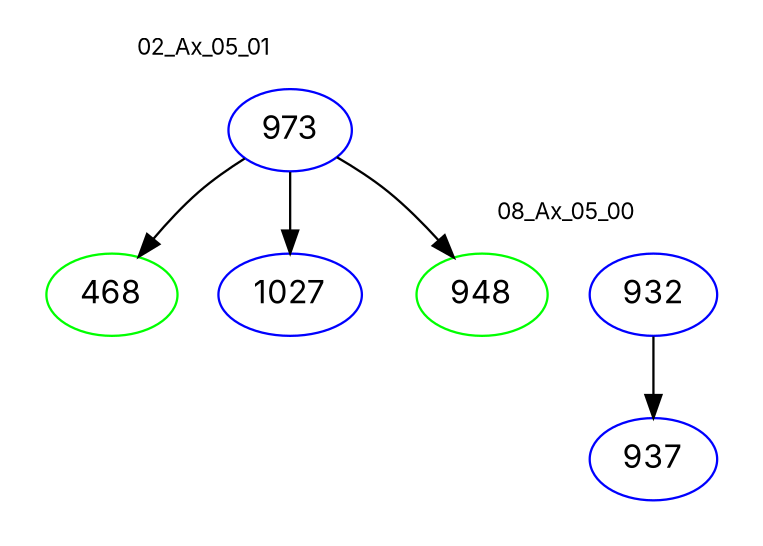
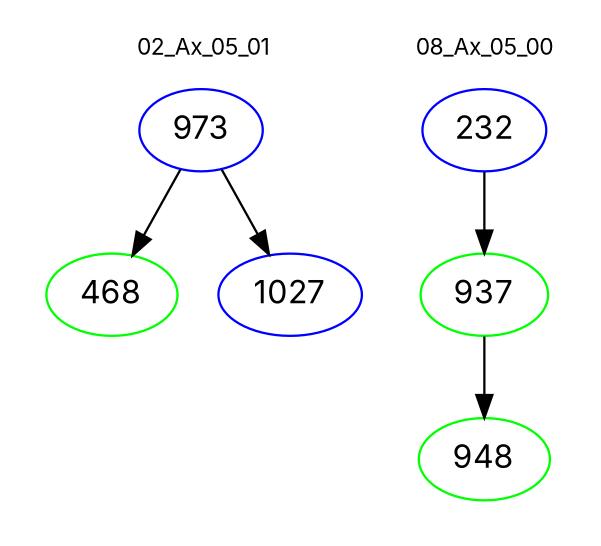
edge "973" -> "948": now "937" -> "948"
node "932": label "932" -> "232"
node "937": color blue -> green
